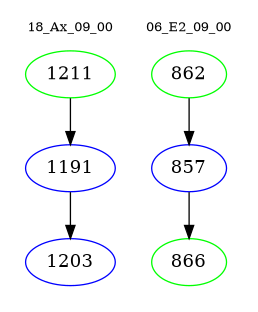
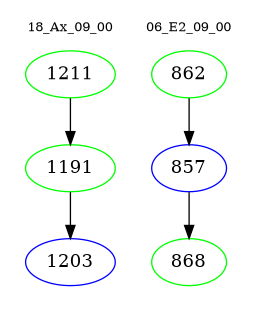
node "1191": color blue -> green
node "866": label "866" -> "868"
